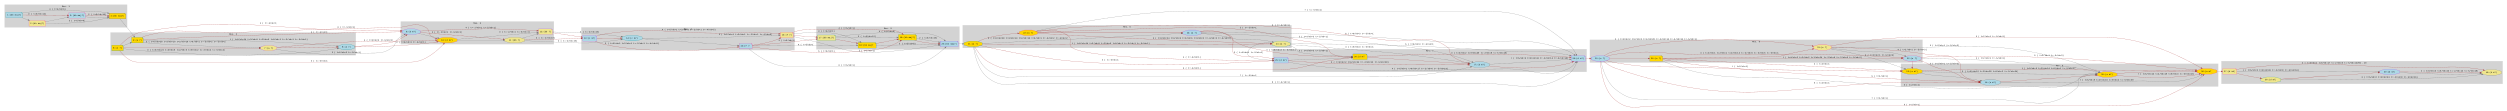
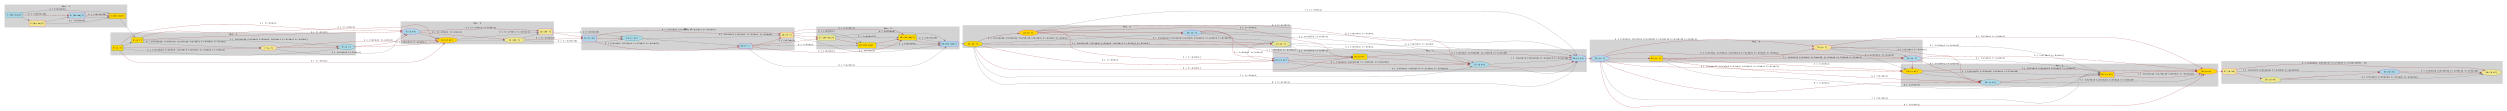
edge "29:(e 7)" -> "33:(a m7)": label "5 ( t=2/nb=1)" -> "4 ( t=6/nb=14 t=3/nb=5 t=2/nb=5 t=0/nb=1 t=-3/nb=1 t=-5/nb=1)"
node "35:(a m7)": shape octagon -> note
